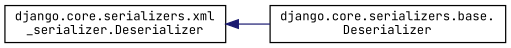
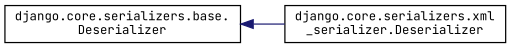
edge "django.core.serializers.base. Deserializer" -> "django.core.serializers.xml _serializer.Deserializer": reversed
